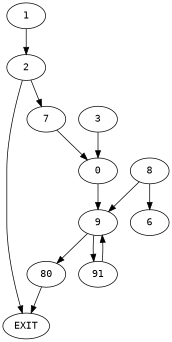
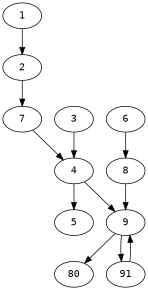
node "0": label "0" -> "4"
edge "8" -> "6": reversed
node "5": added
node "EXIT": removed
